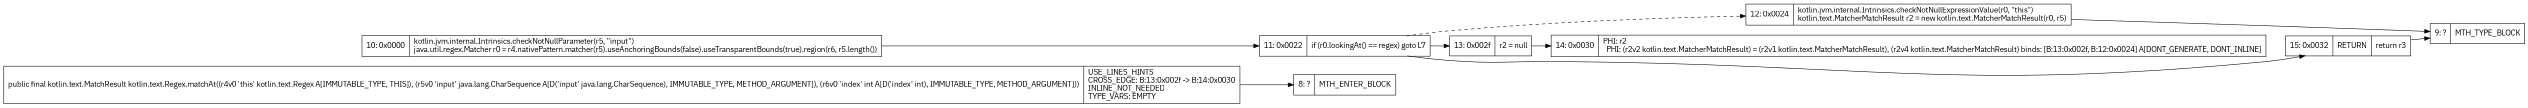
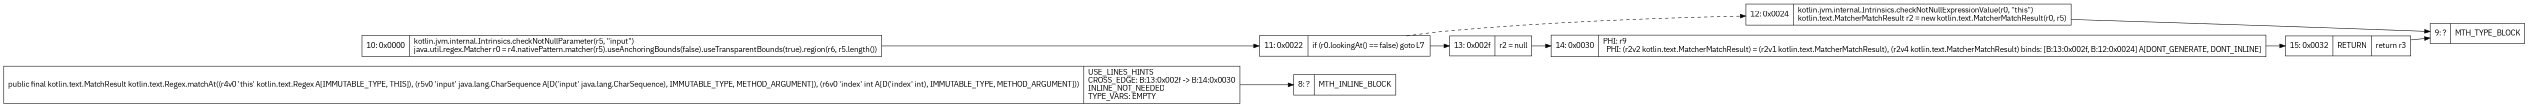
node "14: 0x0030": text "PHI: r2" -> "PHI: r9"
node "11: 0x0022": text "if (r0.lookingAt() == regex) goto L7" -> "if (r0.lookingAt() == false) goto L7"
edge "11: 0x0022" -> "15: 0x0032": now "14: 0x0030" -> "15: 0x0032"
node "8: ?": text "MTH_ENTER_BLOCK" -> "MTH_INLINE_BLOCK"
